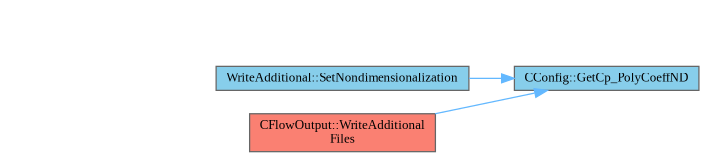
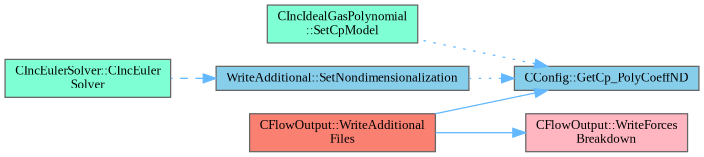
node "CIncIdealGasPolynomial ::SetCpModel": added
node "CIncEulerSolver::CIncEuler Solver": added
edge "WriteAdditional::SetNondimensionalization" -> "CConfig::GetCp_PolyCoeffND": style solid -> dotted
node "CFlowOutput::WriteForces Breakdown": added
